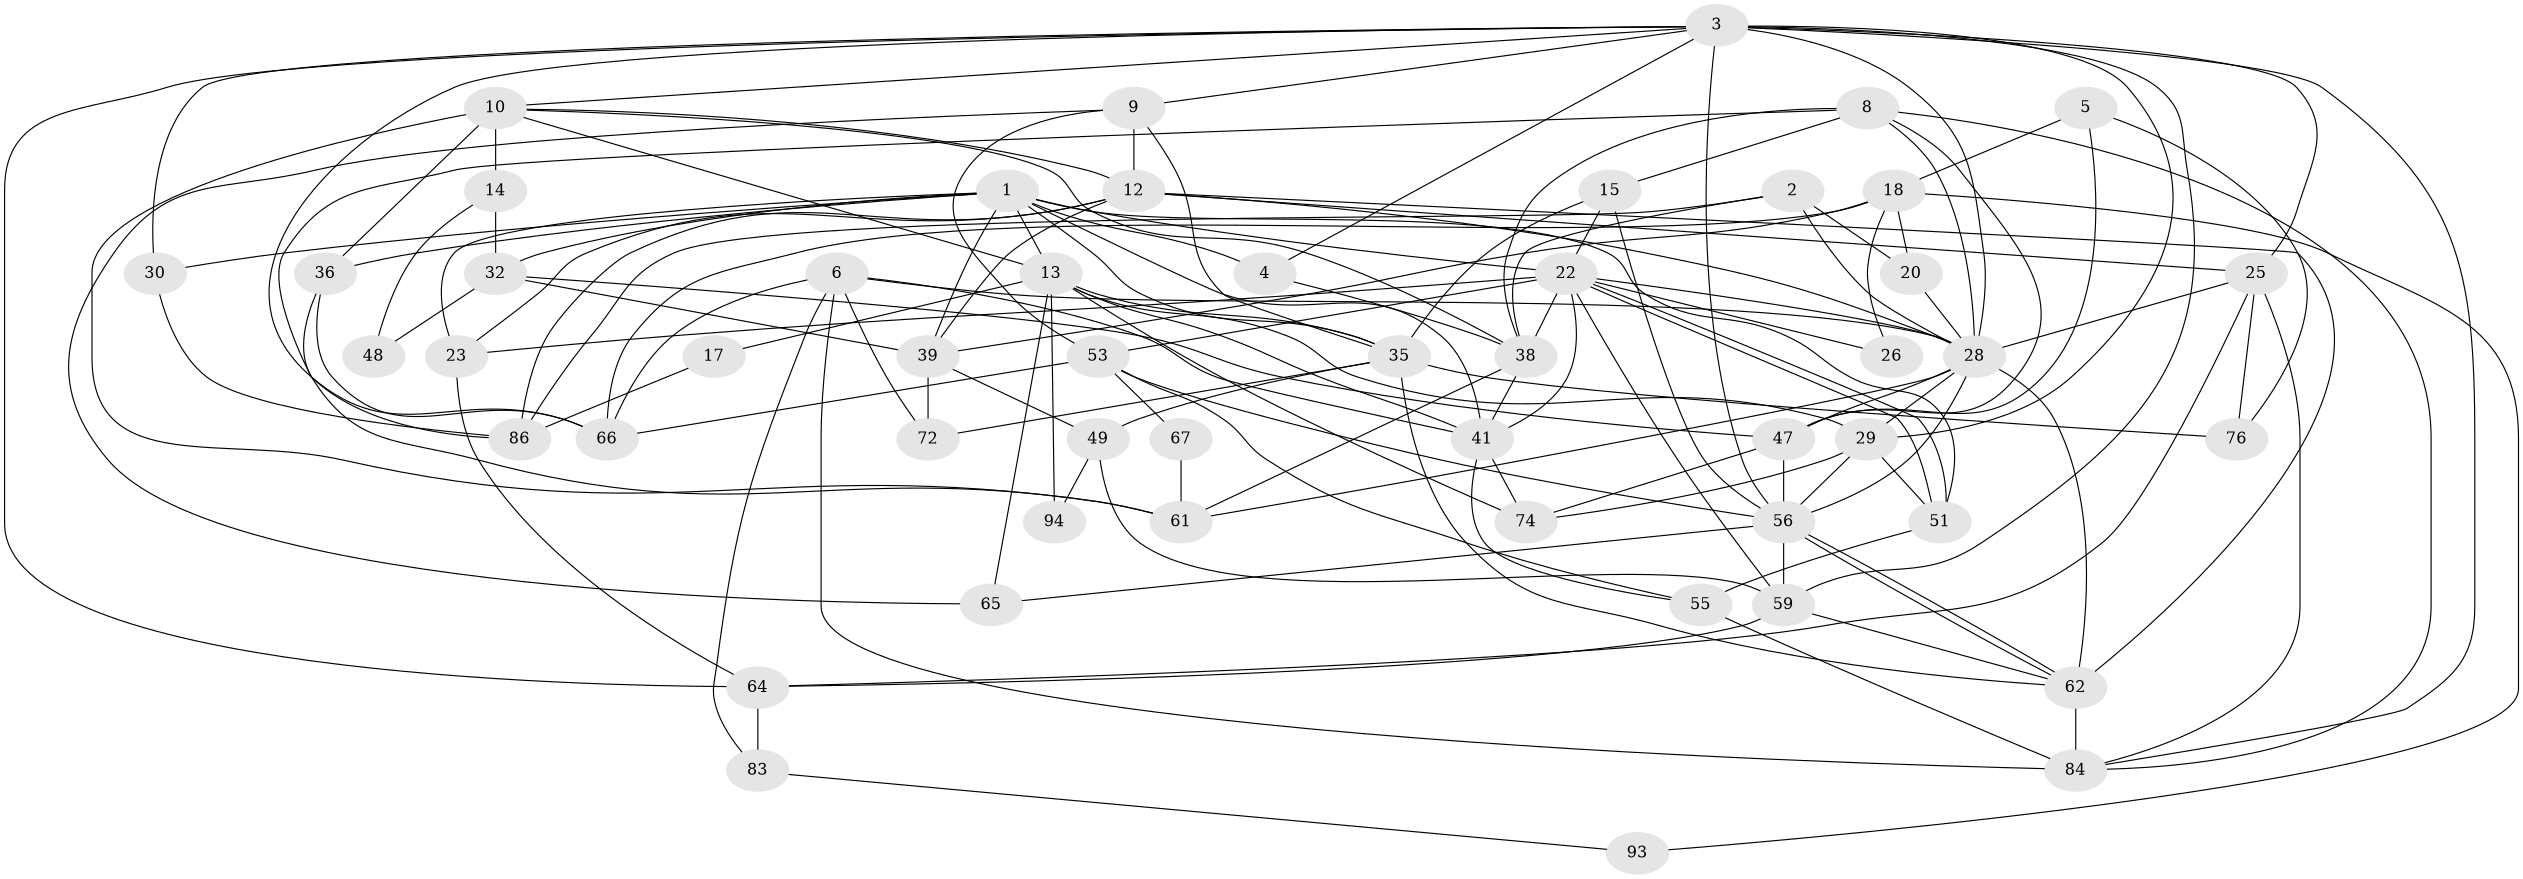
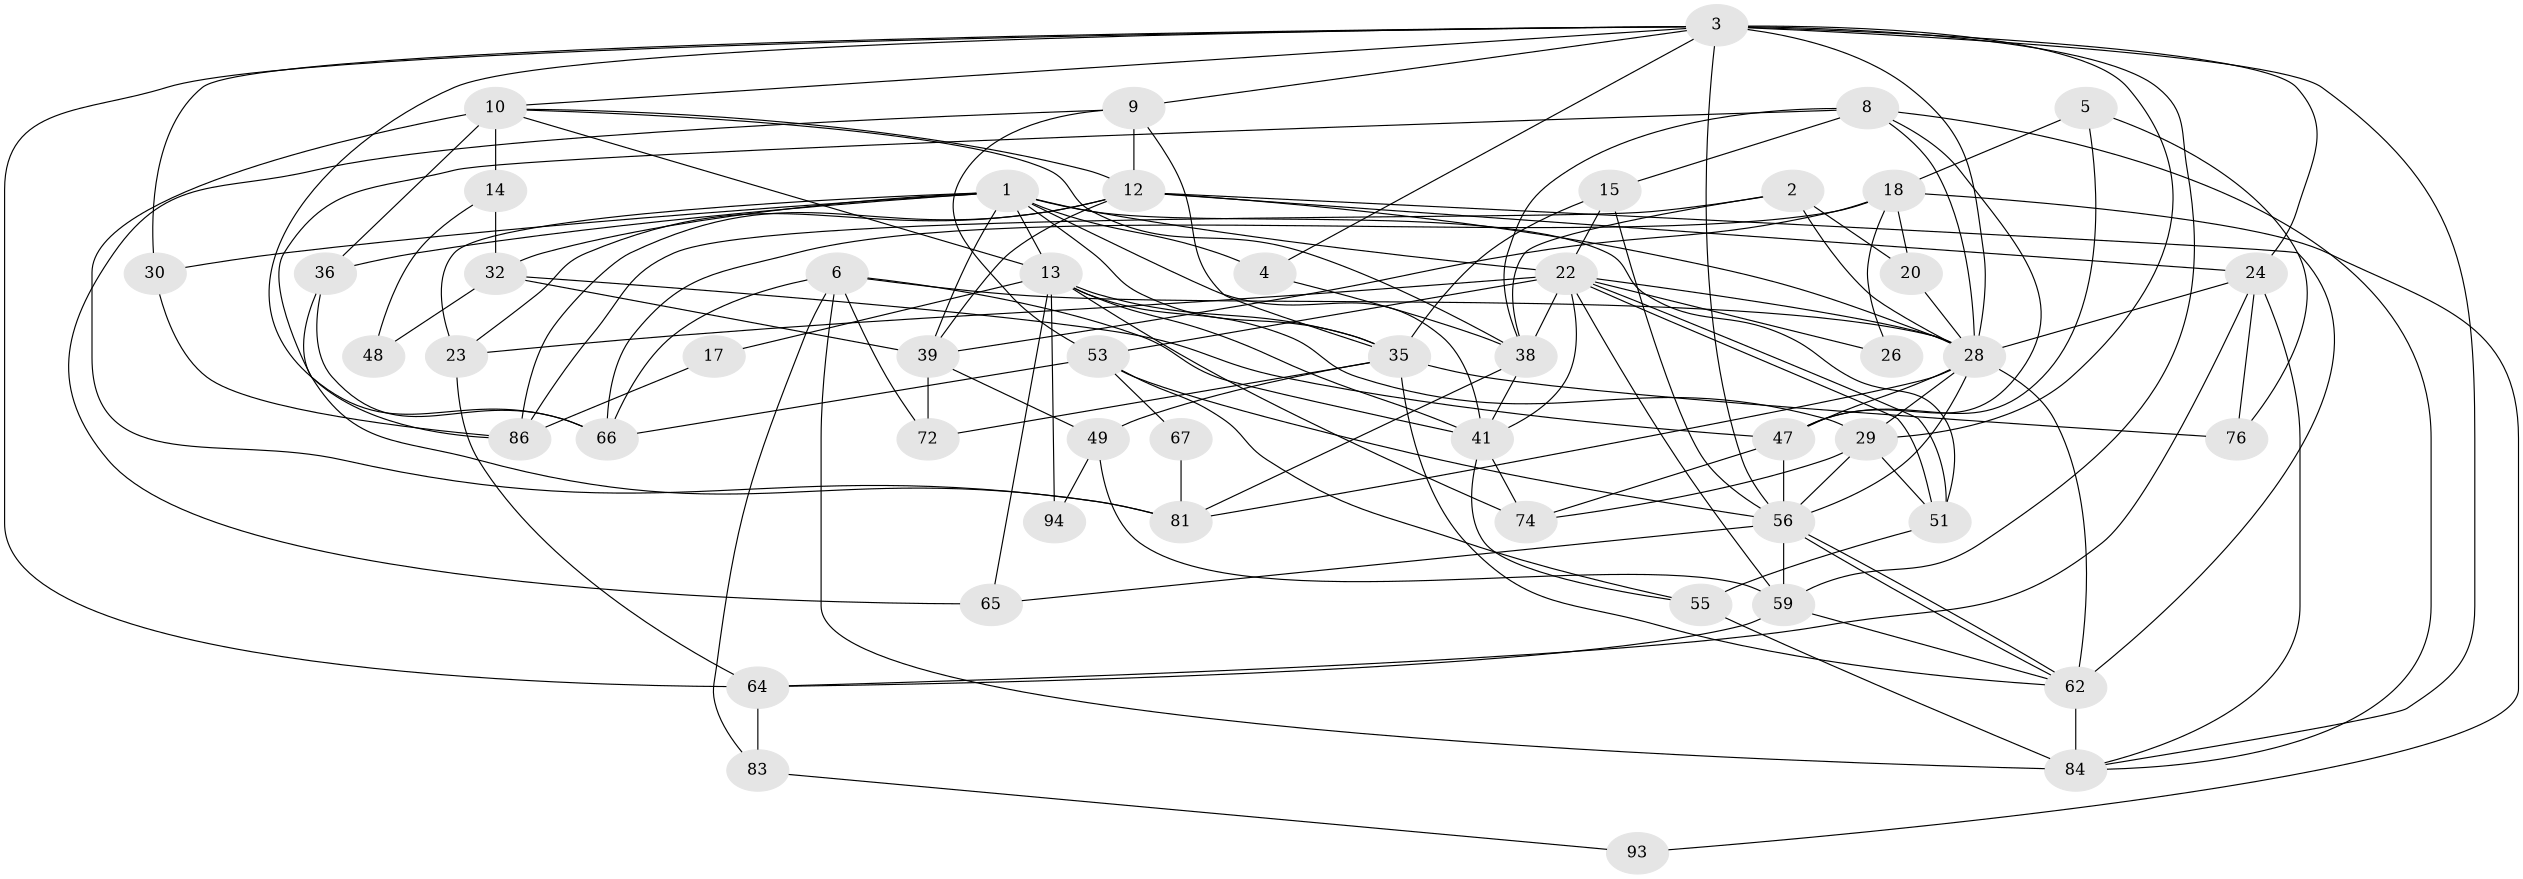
node "25": label "25" -> "24"
node "61": label "61" -> "81"
